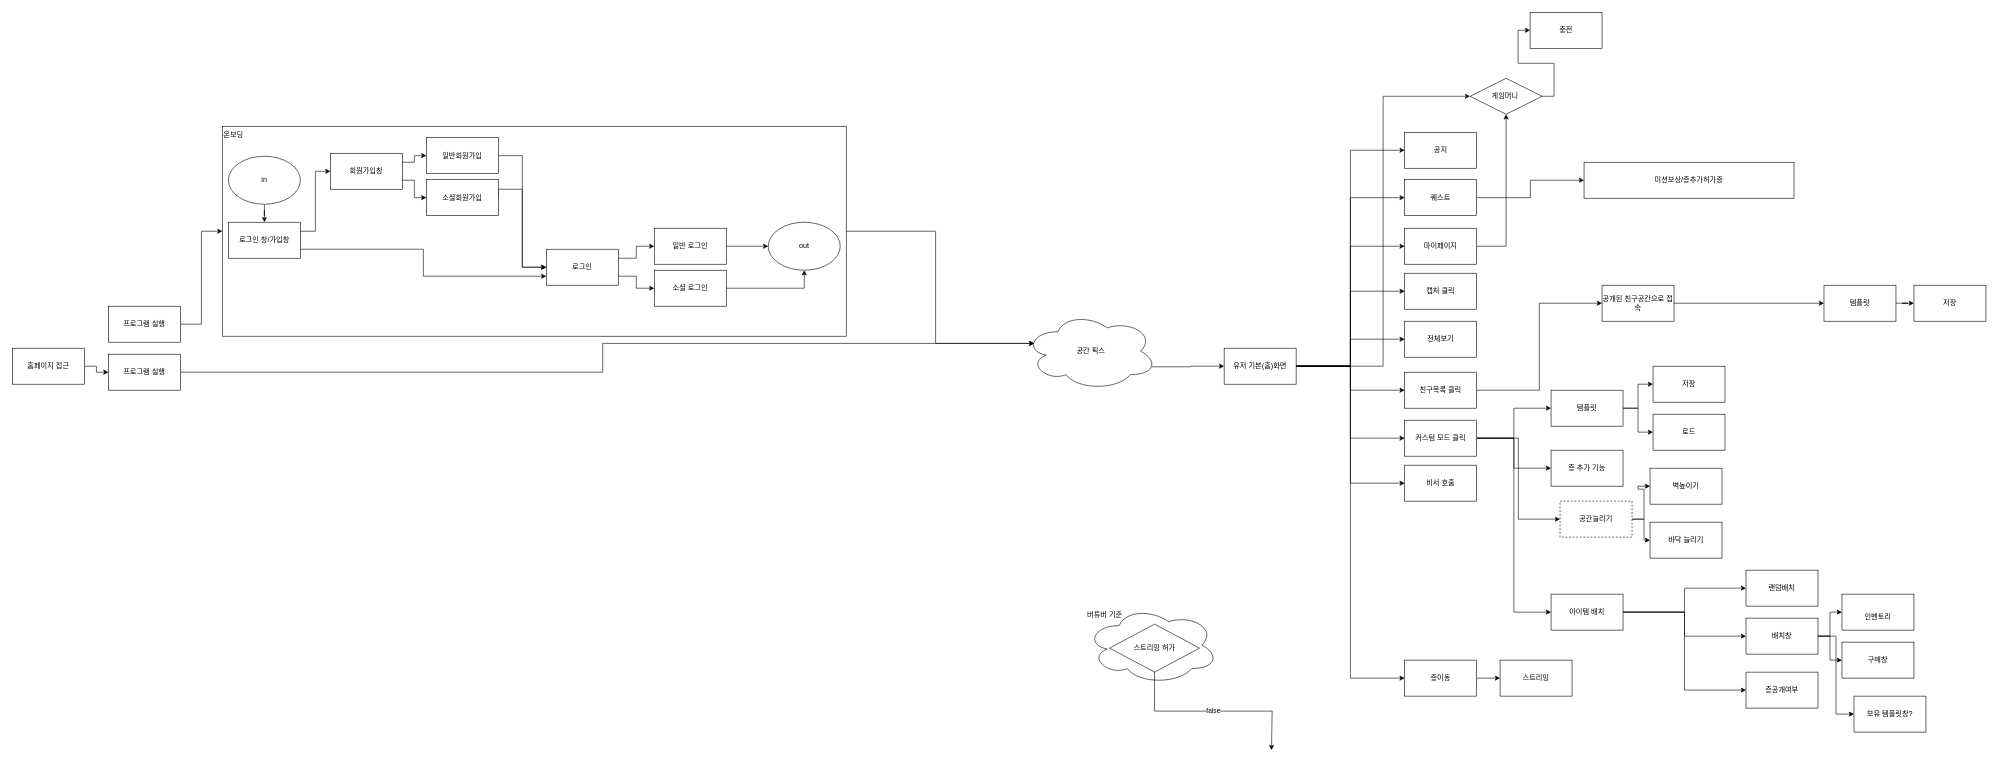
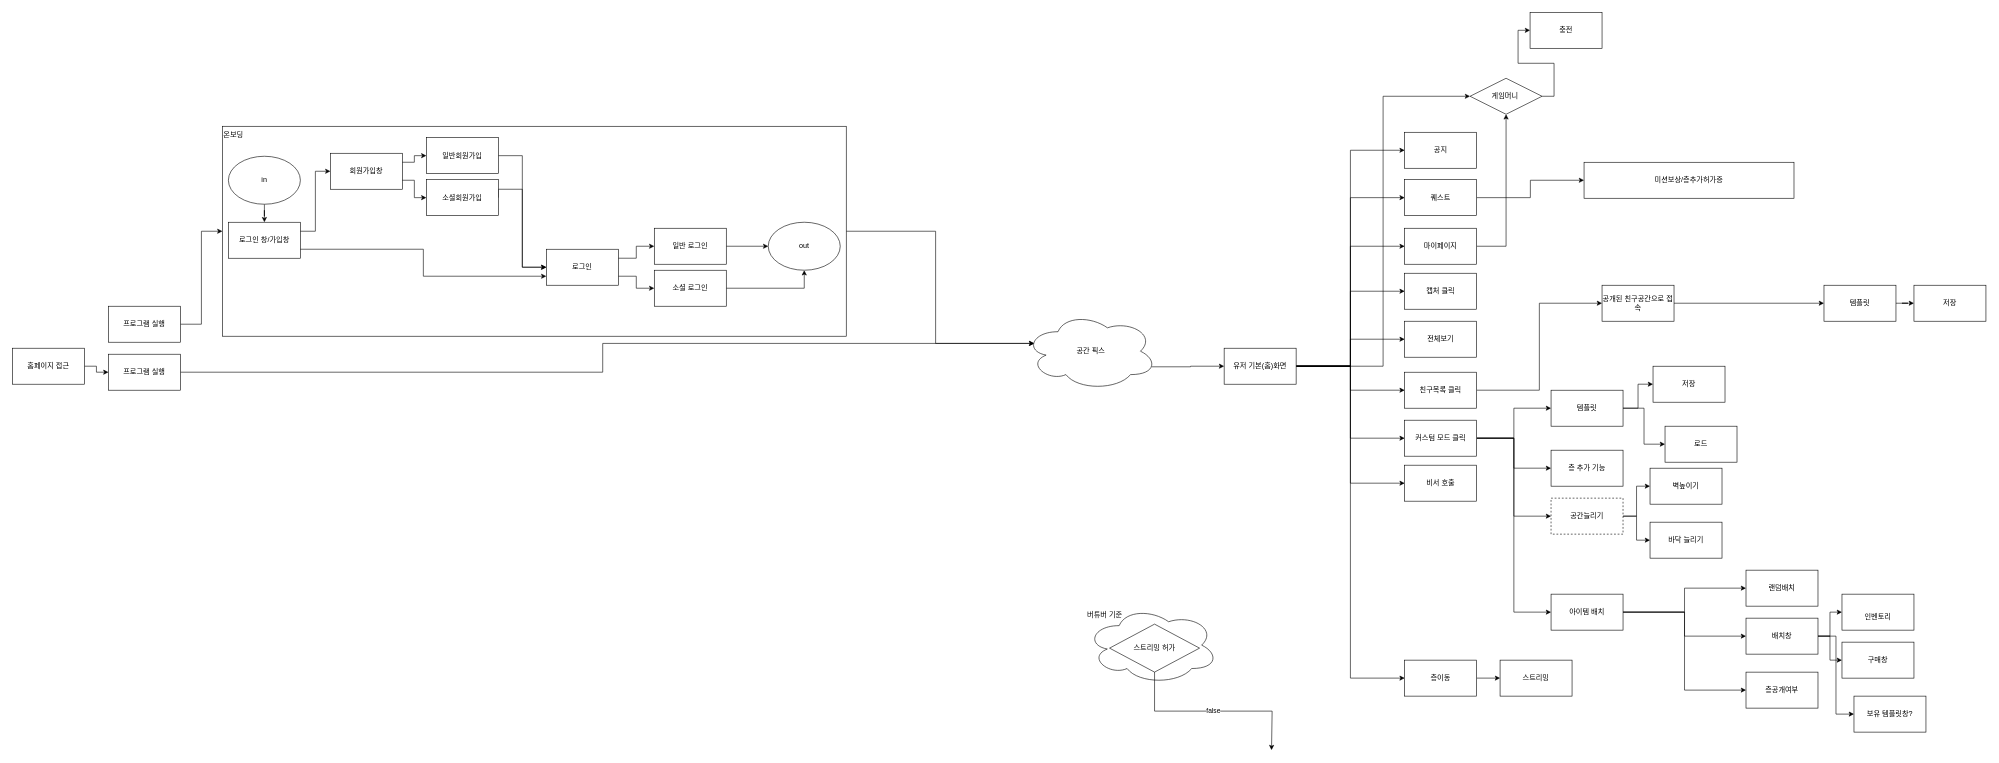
node "로드": moved (1689, 432) -> (1701, 444)
node "공간늘리기": moved (1596, 519) -> (1587, 516)
